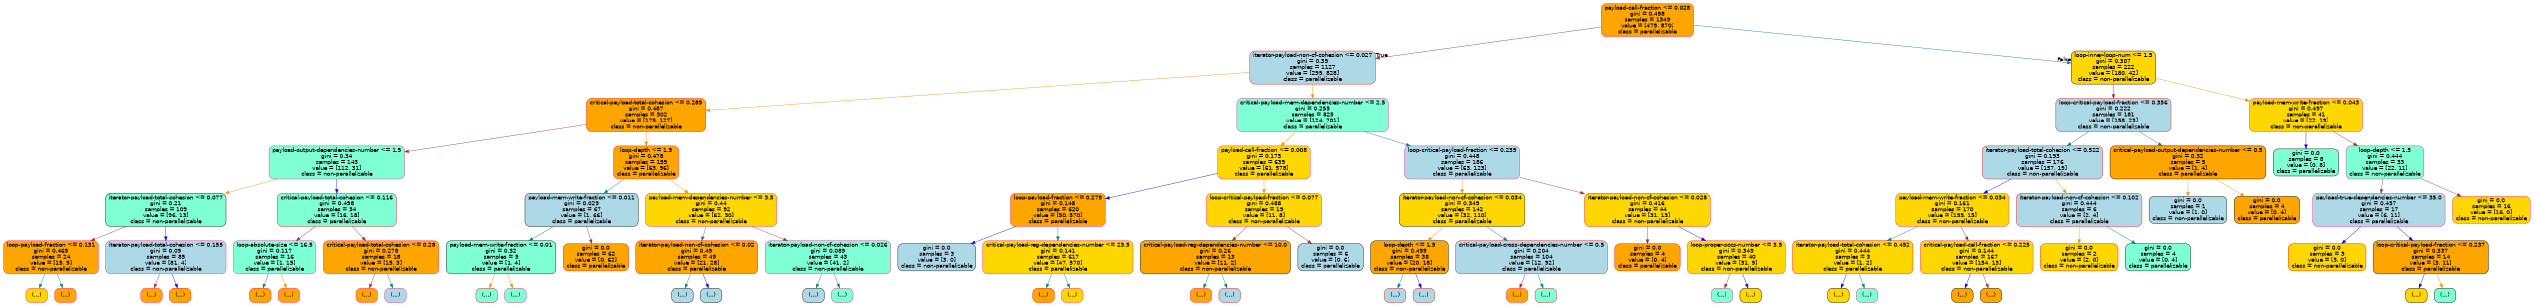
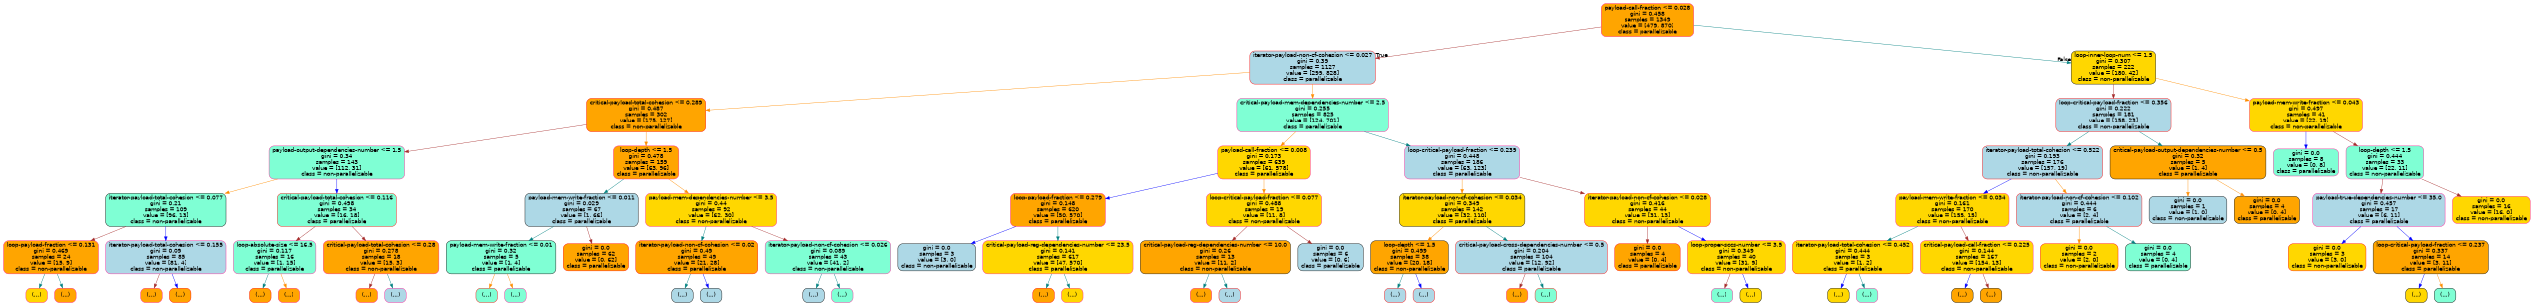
node "gini = 0.0 samples = 8 value = [0, 8] class = parallelizable": color black -> deeppink
